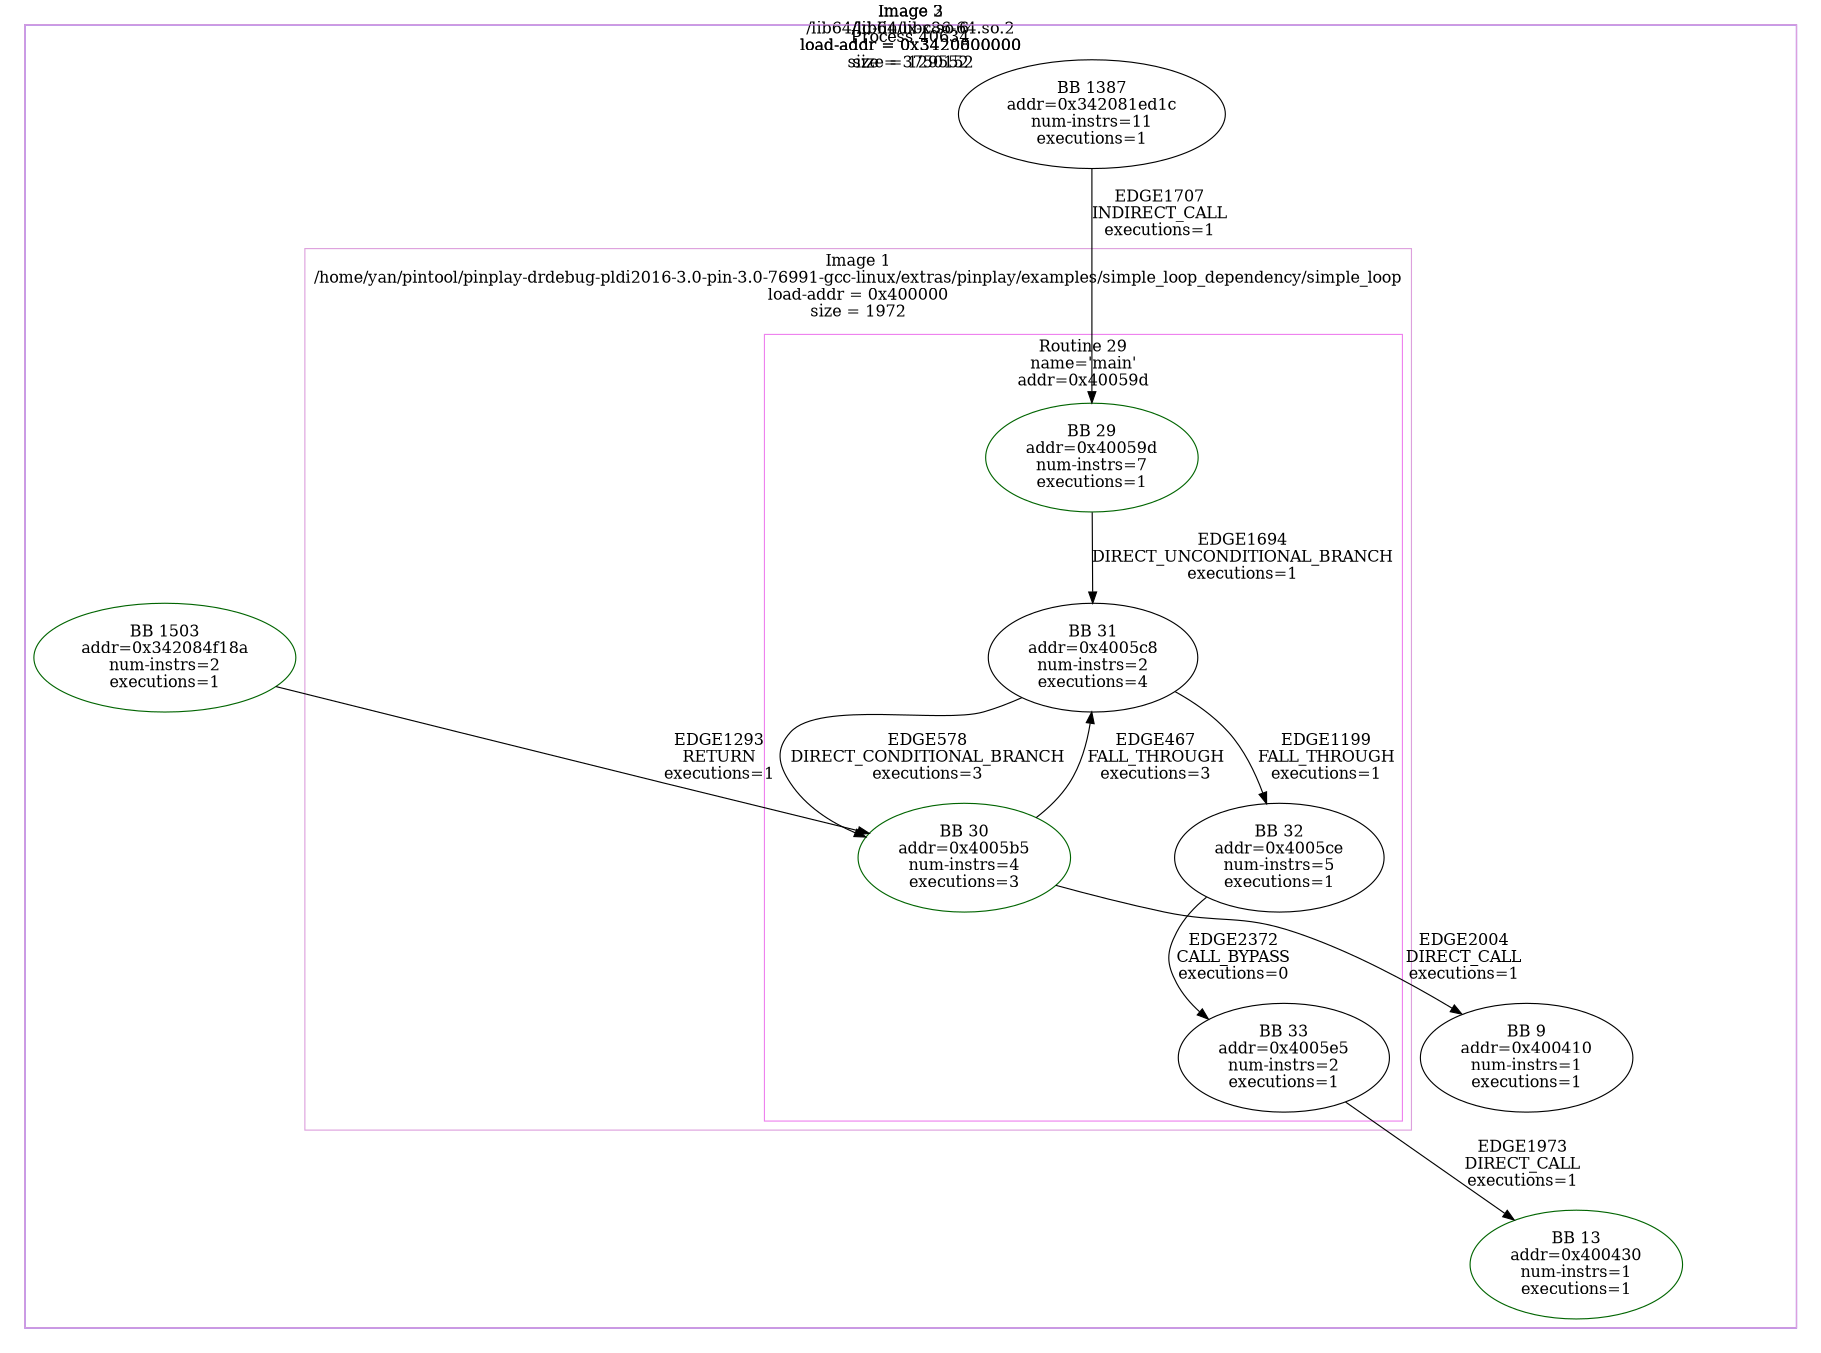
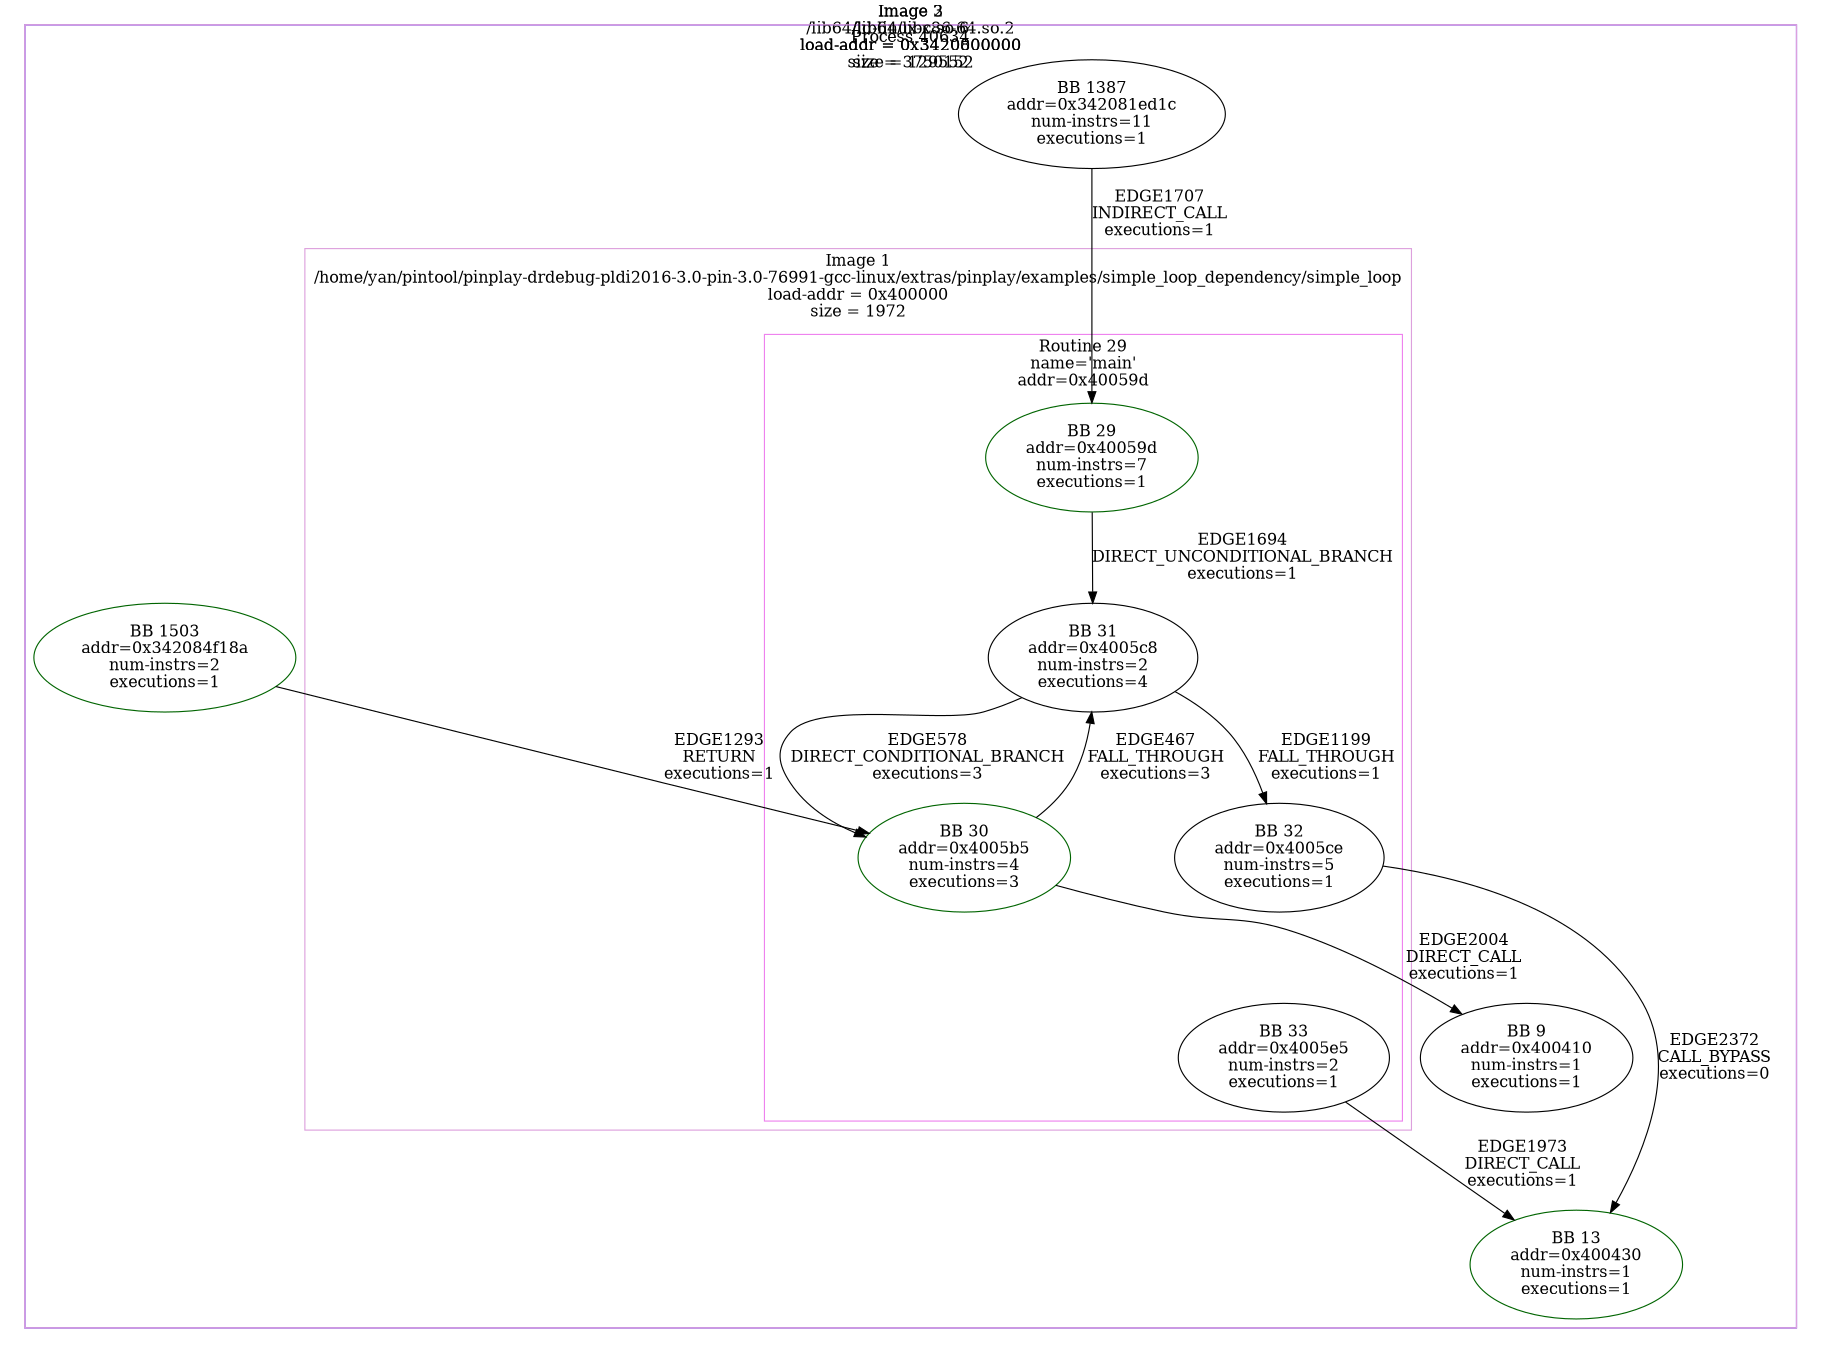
edge "BB 32 addr=0x4005ce num-instrs=5 executions=1" -> "BB 33 addr=0x4005e5 num-instrs=2 executions=1": now "BB 32 addr=0x4005ce num-instrs=5 executions=1" -> "BB 13 addr=0x400430 num-instrs=1 executions=1"
